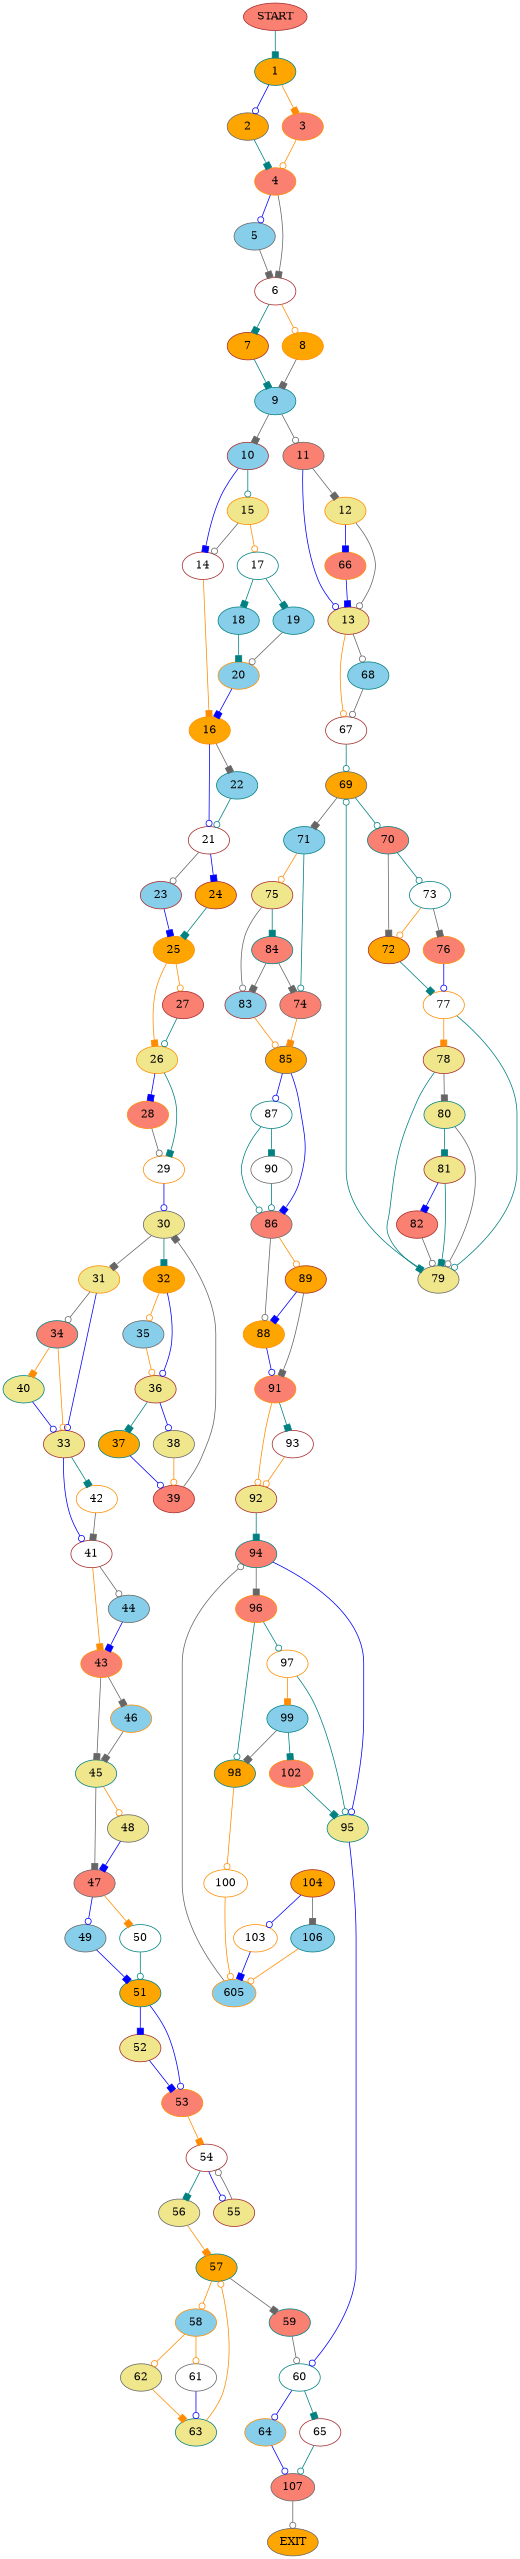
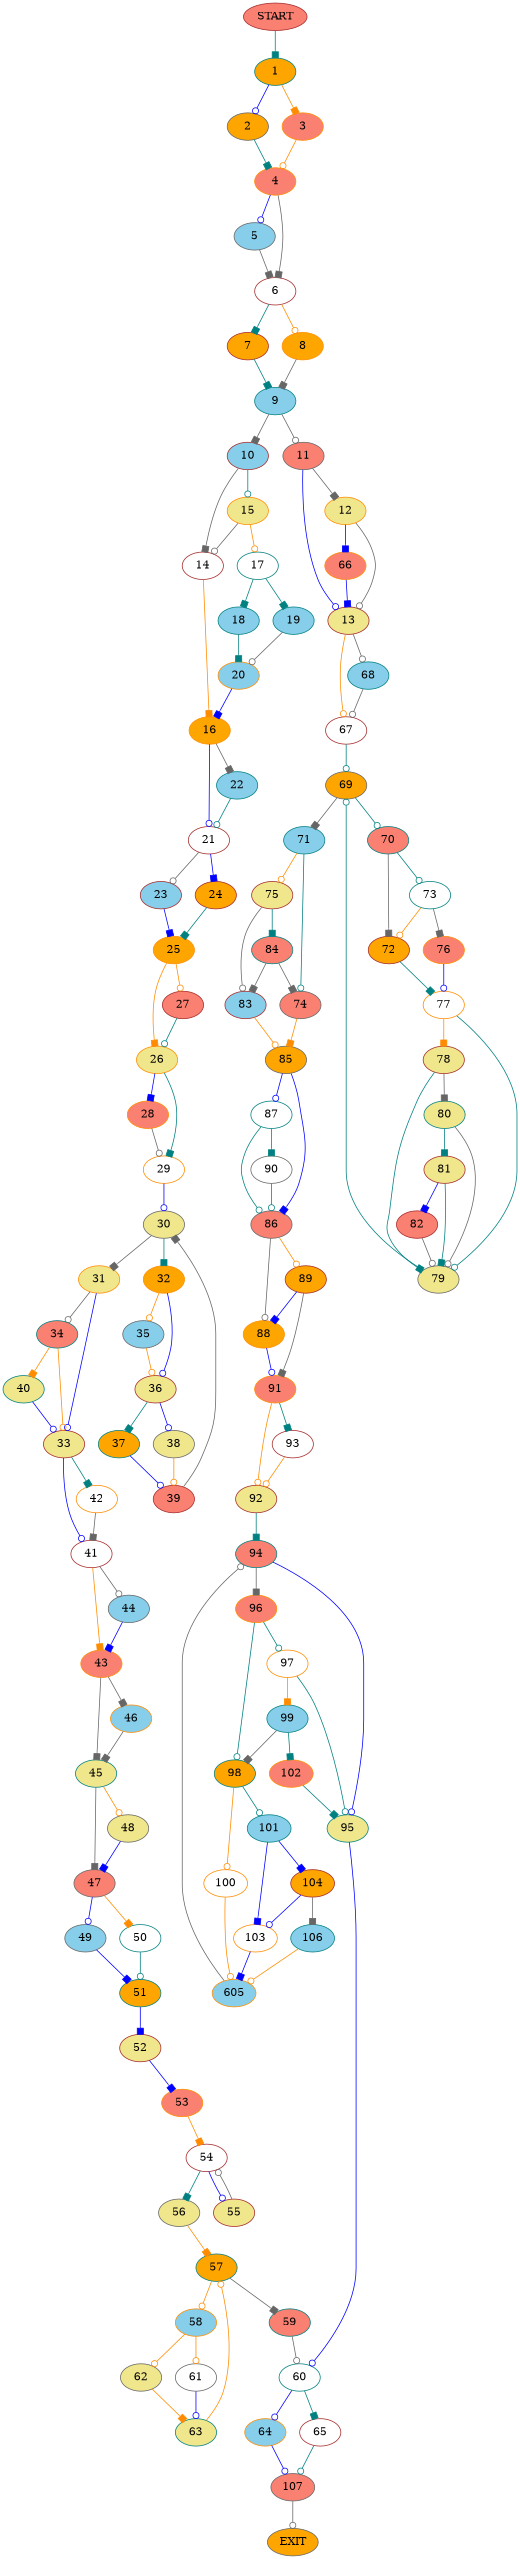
edge "10" -> "14": color blue -> gray40
node "101": added
edge "51" -> "53": removed
